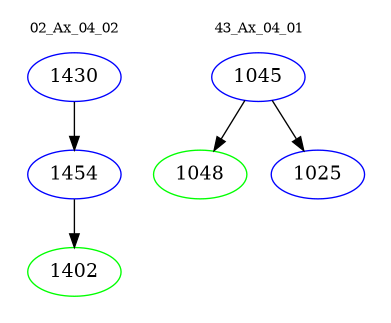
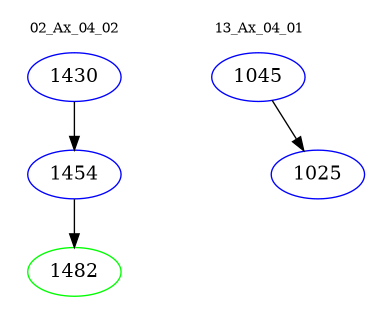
cluster "43_Ax_04_01": label "43_Ax_04_01" -> "13_Ax_04_01"
node "1048": removed
node "1402": label "1402" -> "1482"
